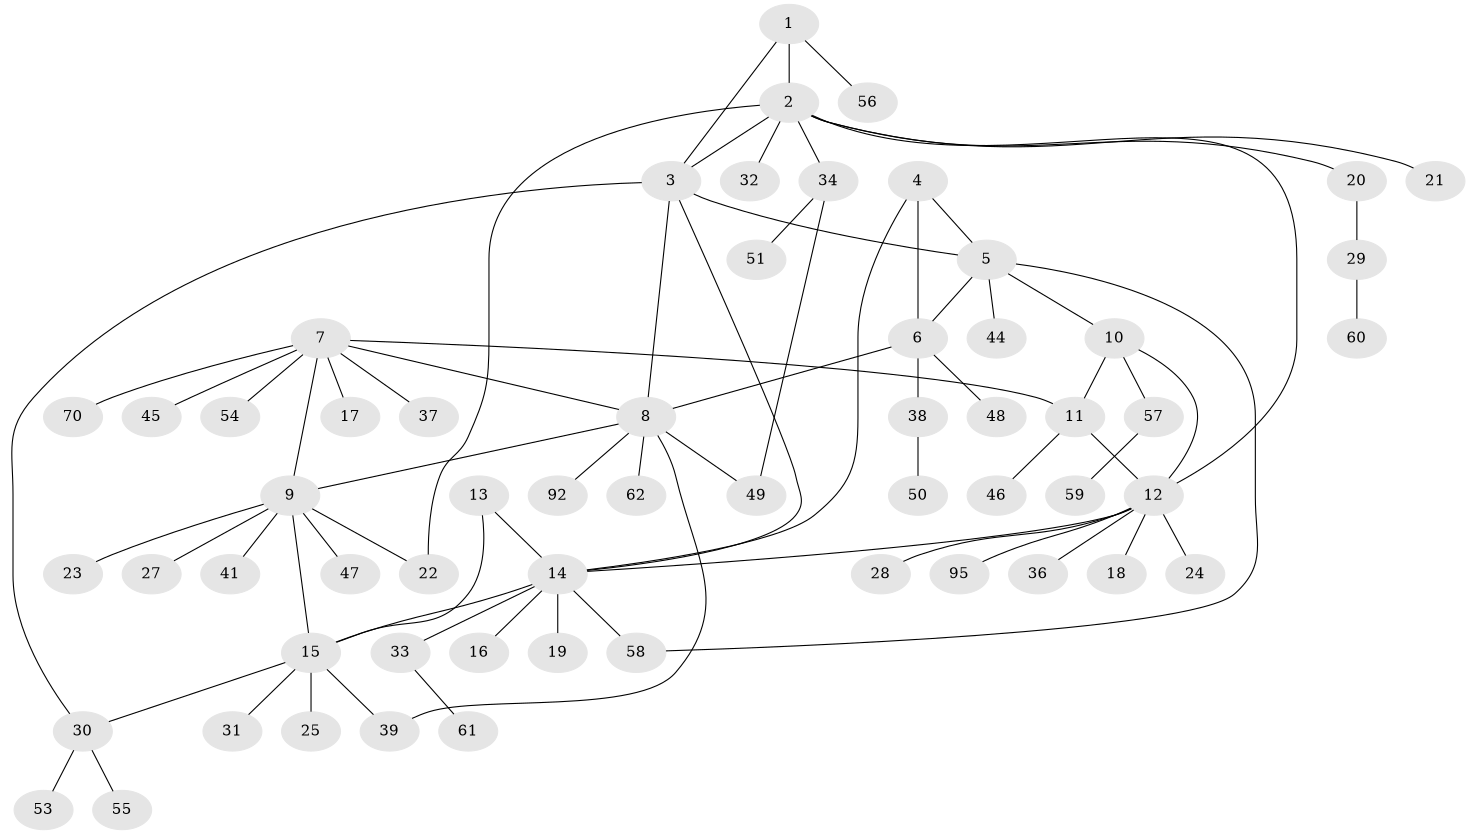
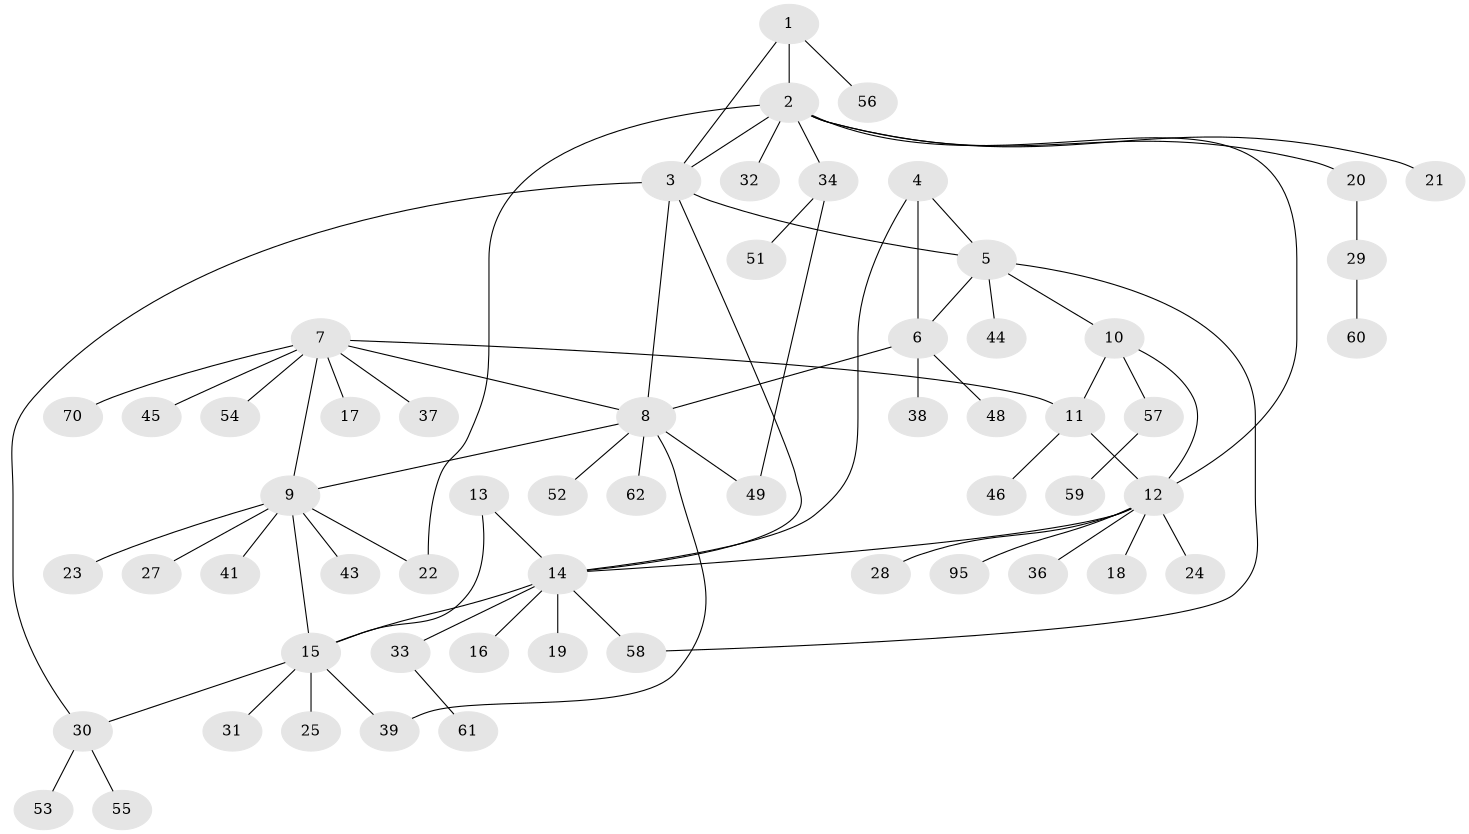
node "92": label "92" -> "52"
node "50": removed
node "47": label "47" -> "43"
